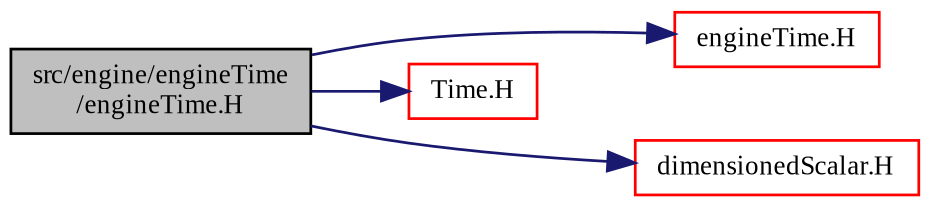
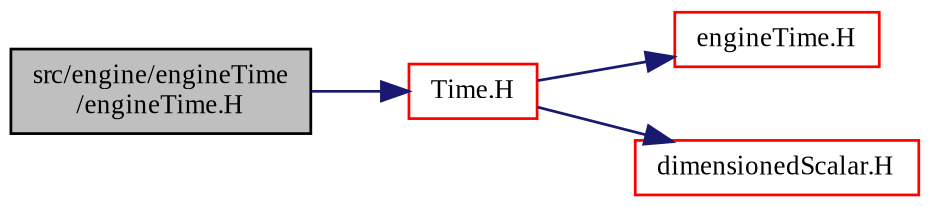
edge "src/engine/engineTime /engineTime.H" -> "engineTime.H": now "Time.H" -> "engineTime.H"
edge "src/engine/engineTime /engineTime.H" -> "dimensionedScalar.H": now "Time.H" -> "dimensionedScalar.H"
